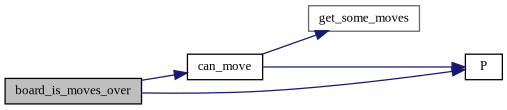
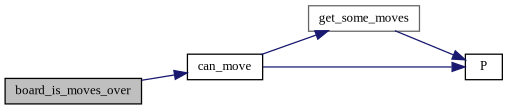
edge "board_is_moves_over" -> "P": now "get_some_moves" -> "P"
